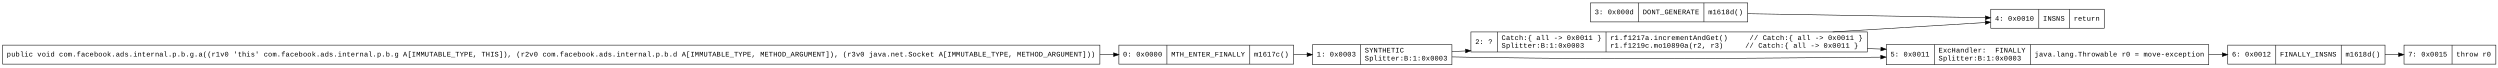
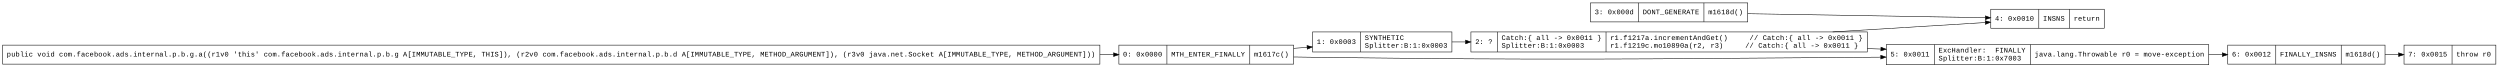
node "5: 0x0011": text "Splitter:B:1:0x0003" -> "Splitter:B:1:0x7003"
edge "1: 0x0003" -> "5: 0x0011": now "0: 0x0000" -> "5: 0x0011"
